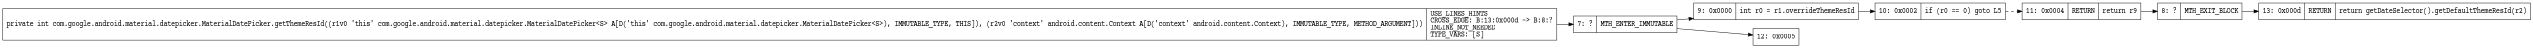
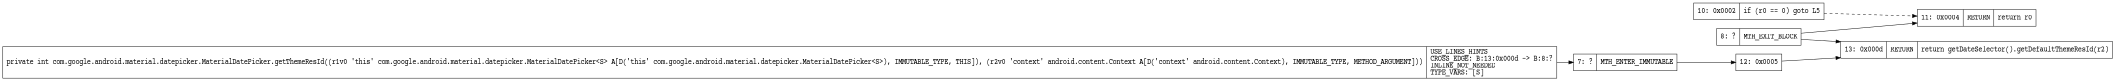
node "9: 0x0000": removed
node "11: 0x0004": text "return r9" -> "return r0"
edge "11: 0x0004" -> "8: ?": reversed
edge "12: 0x0005" -> "13: 0x000d": added
